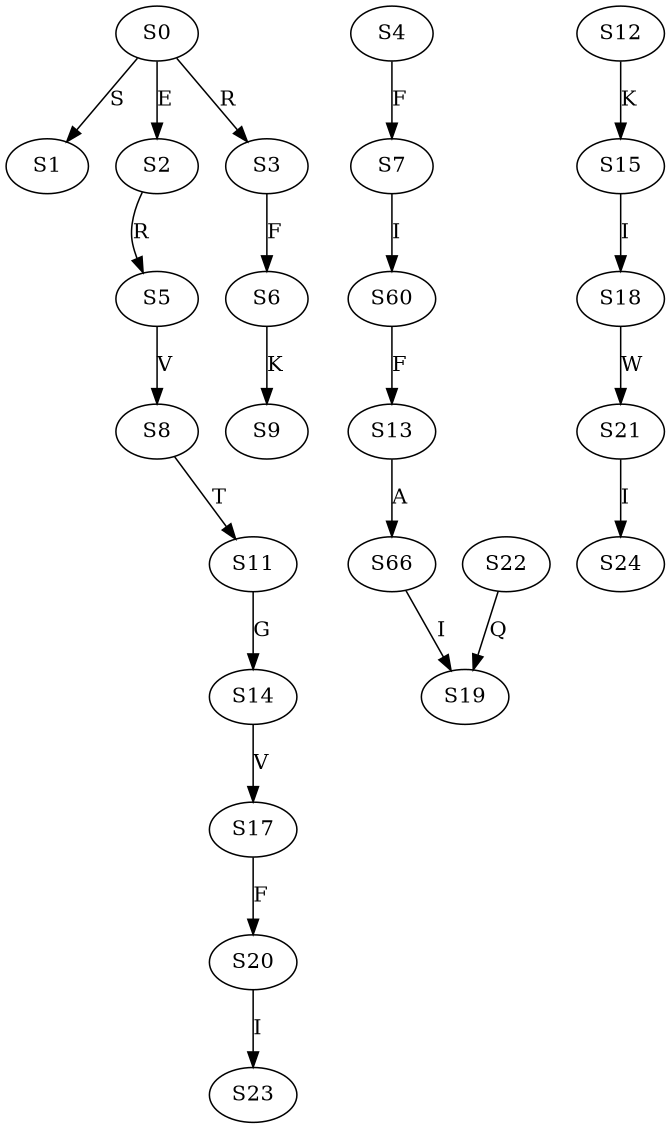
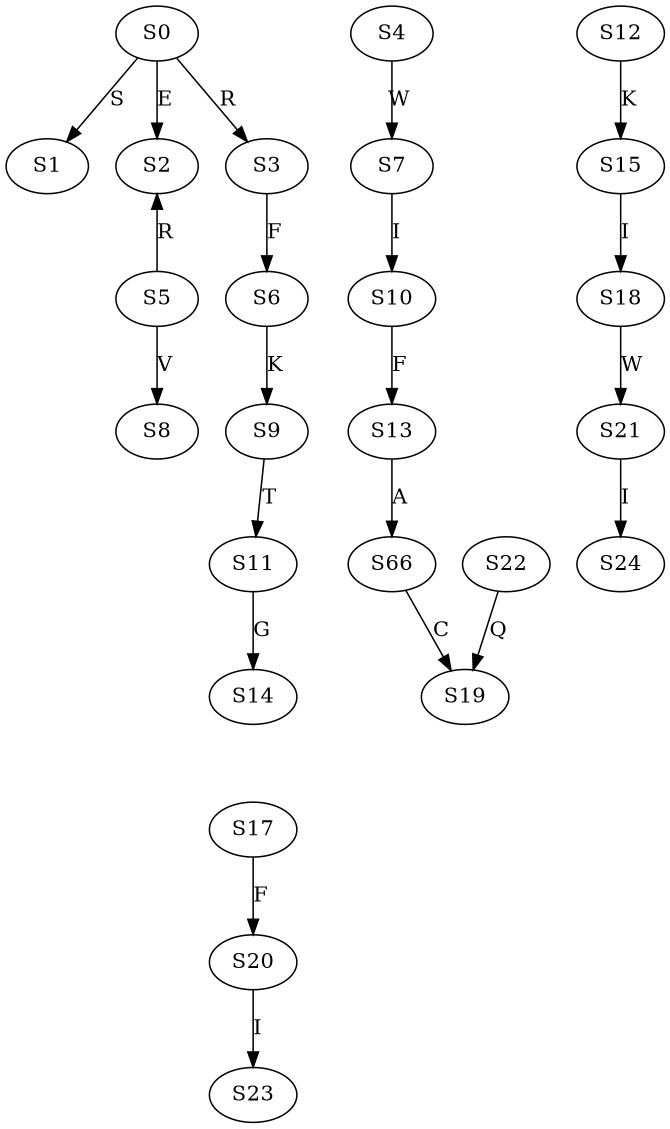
edge "S4" -> "S7": label "F" -> "W"
edge "S2" -> "S5": reversed
node "S60": label "S60" -> "S10"
edge "S8" -> "S11": now "S9" -> "S11"
edge "S66" -> "S19": label "I" -> "C"
edge "S14" -> "S17": removed, label "V"
